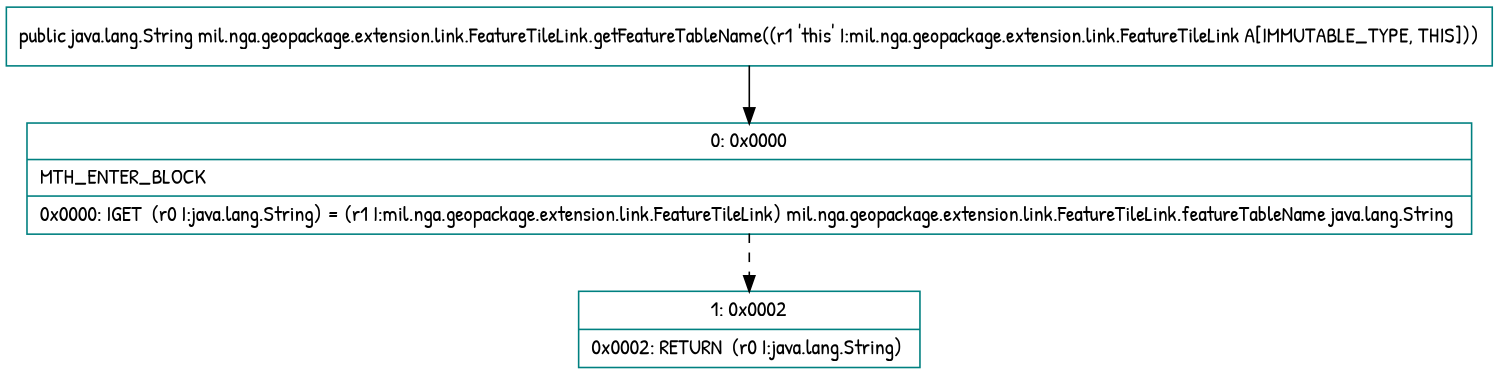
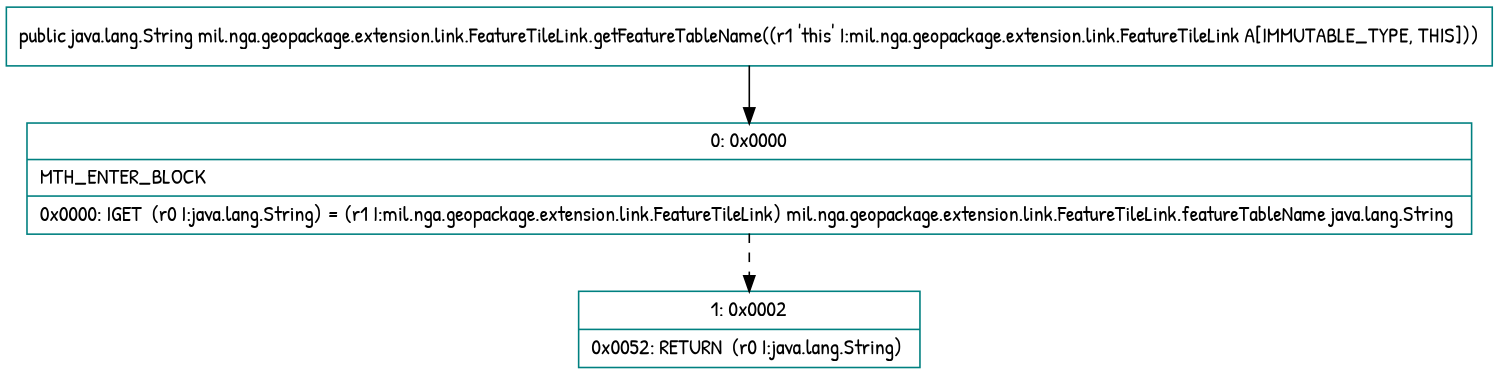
node "1: 0x0002": text "0x0002: RETURN  (r0 I:java.lang.String)" -> "0x0052: RETURN  (r0 I:java.lang.String)"
